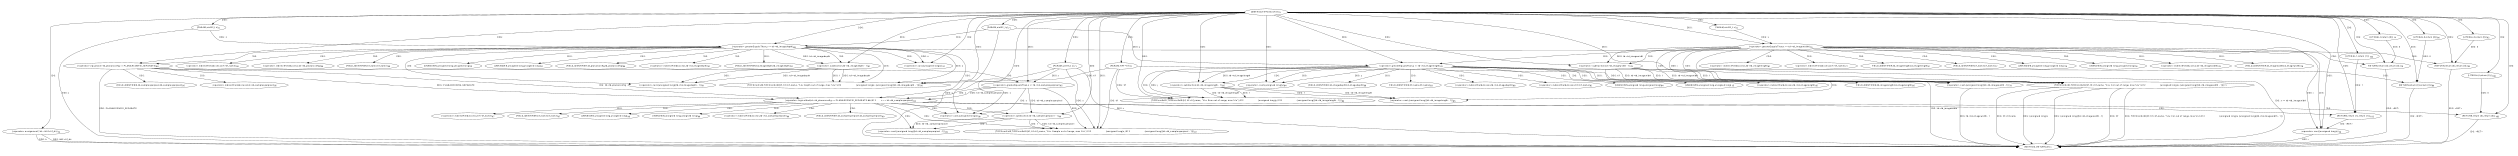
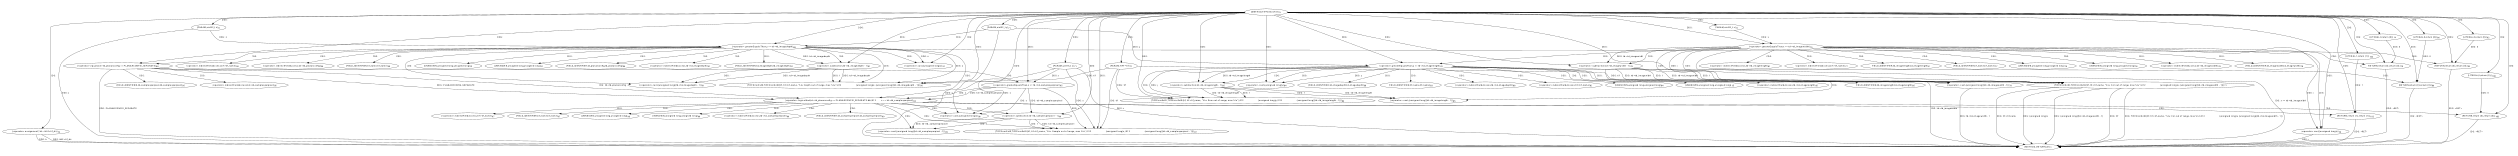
edge "(RETURN,return (1);,return (1);)" -> "(<operator>.cast,(unsigned long)x)": now "(RETURN,return (1);,return (1);)" -> "(METHOD_RETURN,int)"
